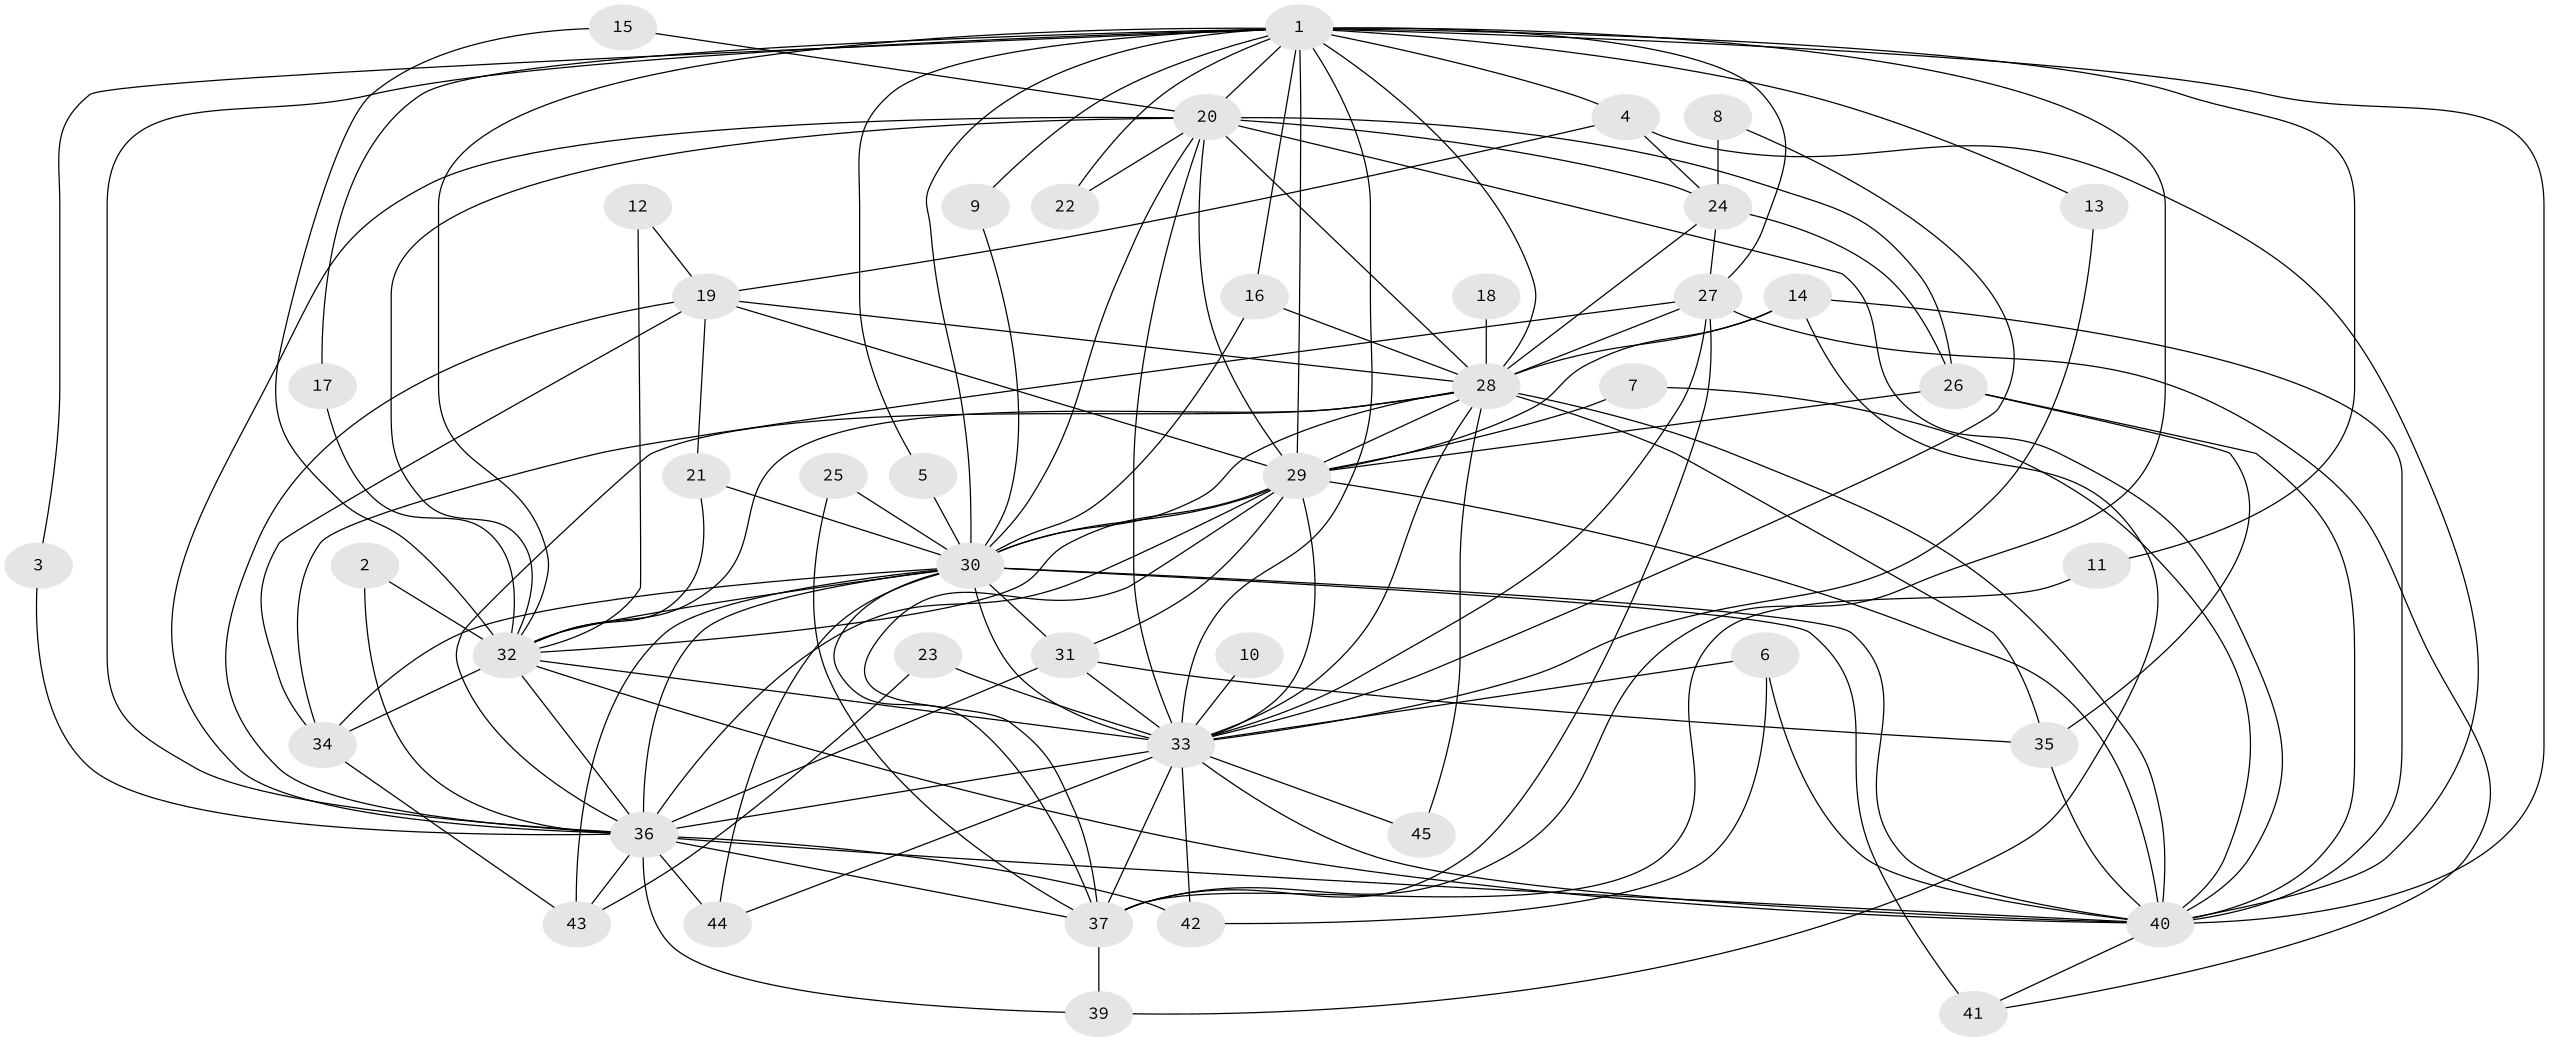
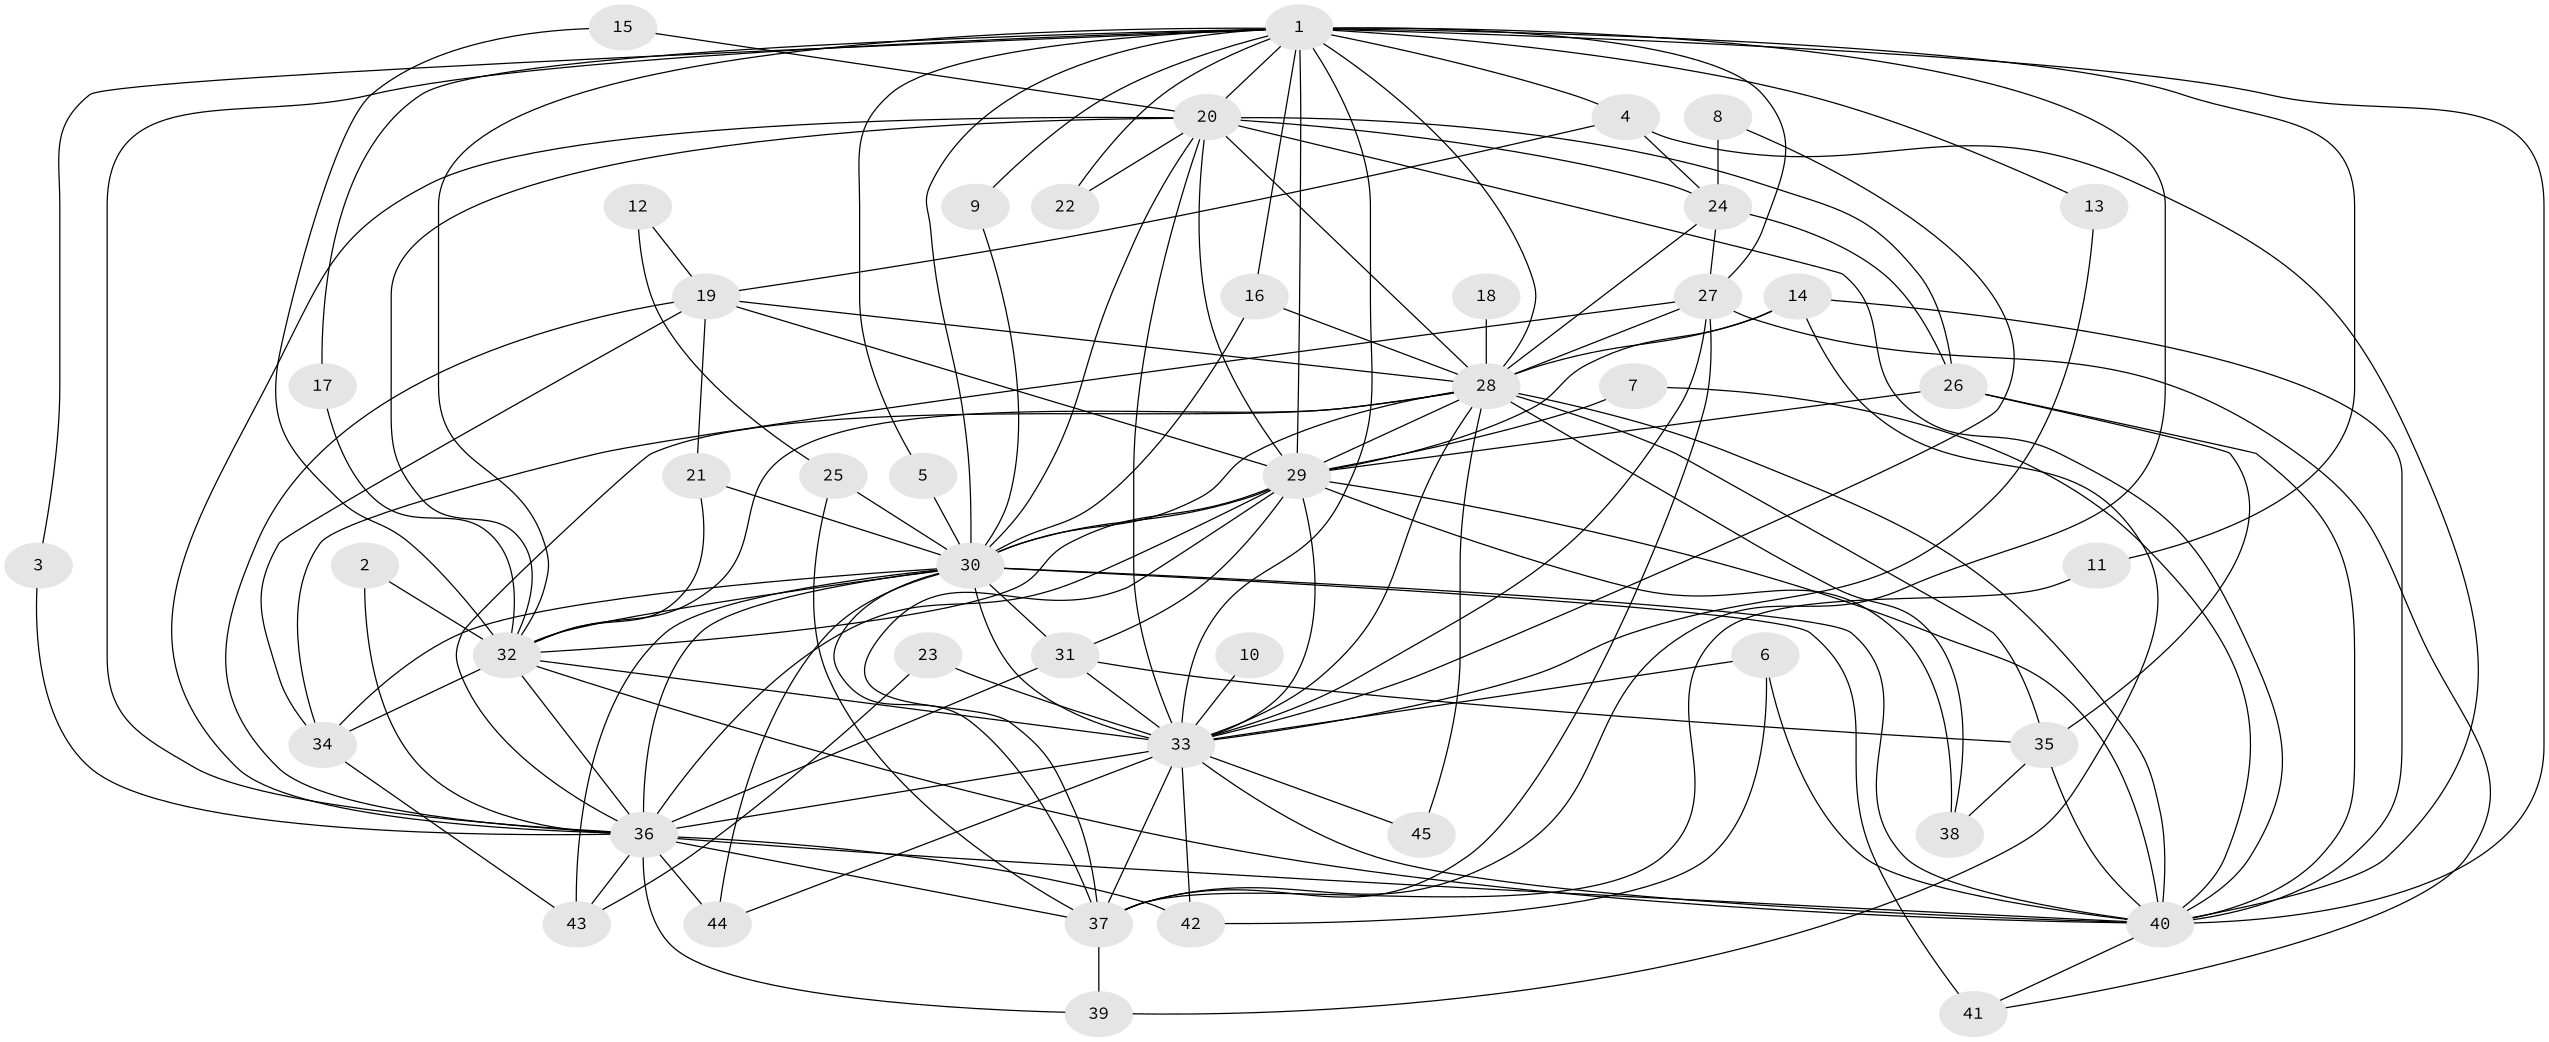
edge "12" -- "32": now "12" -- "25"
node "38": added
